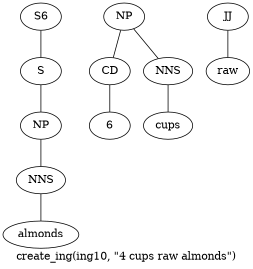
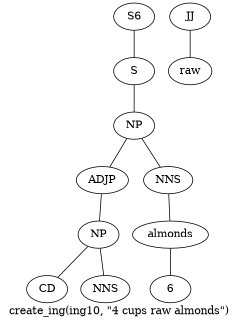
edge "CD" -- "6": now "almonds" -- "6"
node "cups": removed
node "ADJP": added
